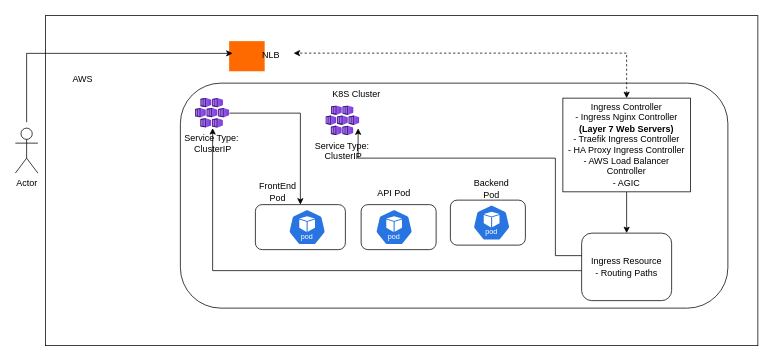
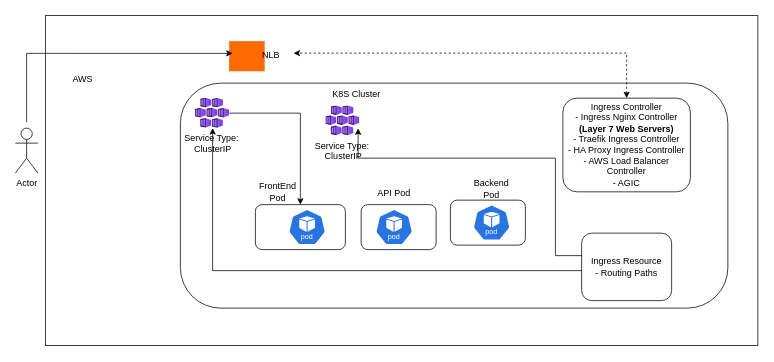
node "Ingress Controller - Ingress Nginx Controller (Layer 7 Web Servers) - Traefik Ingress Controller - HA Proxy Ingress Controller - AWS Load Balancer Controller - AGIC": shape rectangle -> rounded rectangle
edge "Ingress Controller - Ingress Nginx Controller (Layer 7 Web Servers) - Traefik Ingress Controller - HA Proxy Ingress Controller - AWS Load Balancer Controller - AGIC" -> "Ingress Resource - Routing Paths": removed
